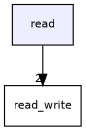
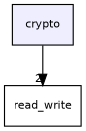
node "read": label "read" -> "crypto"
